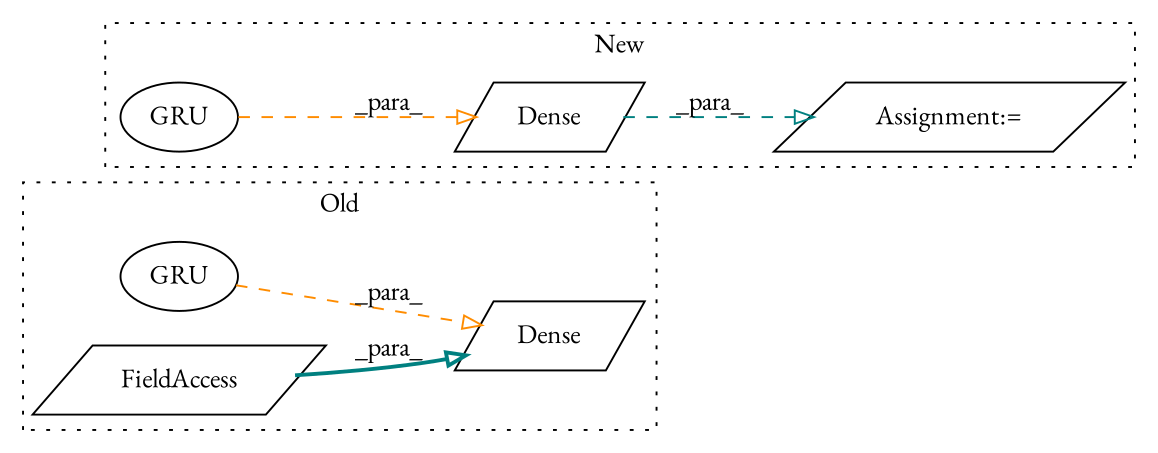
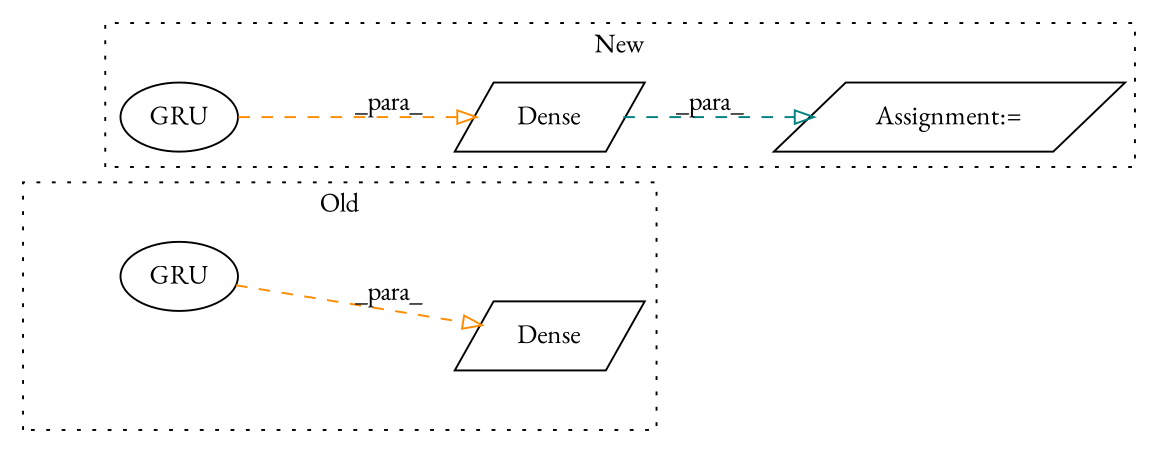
node "FieldAccess": removed
